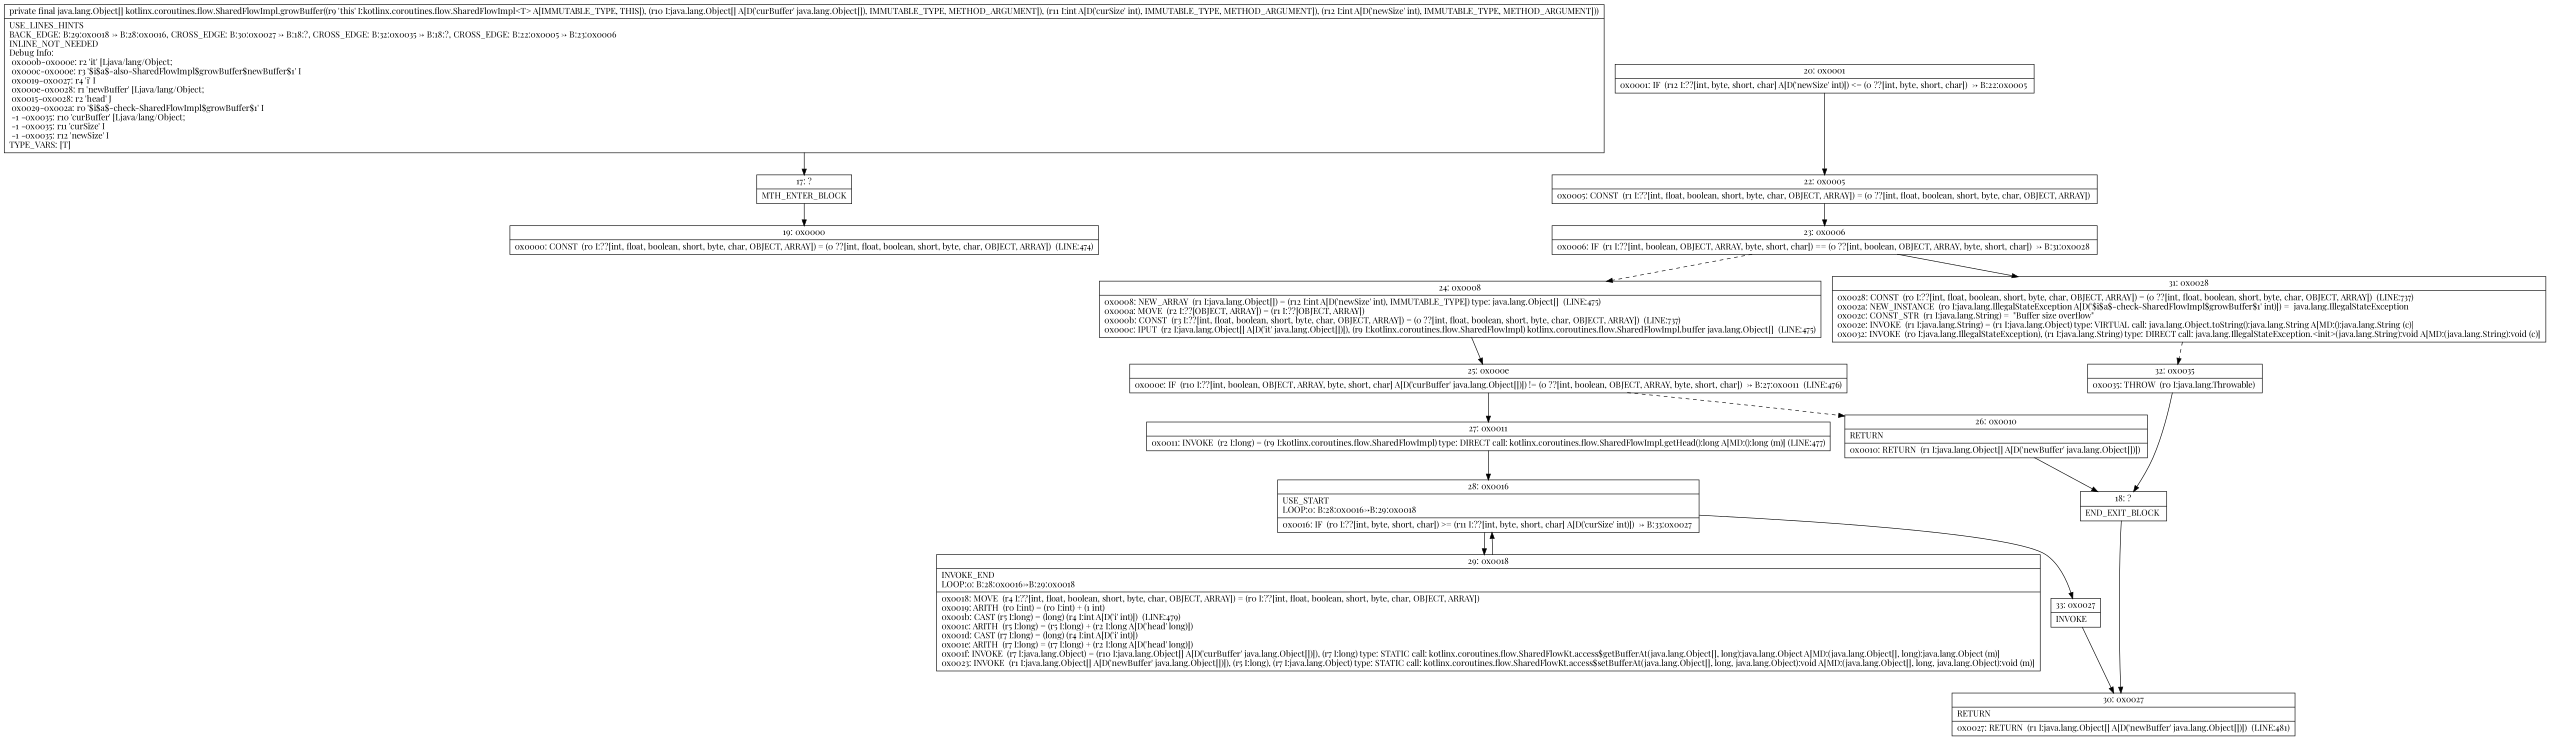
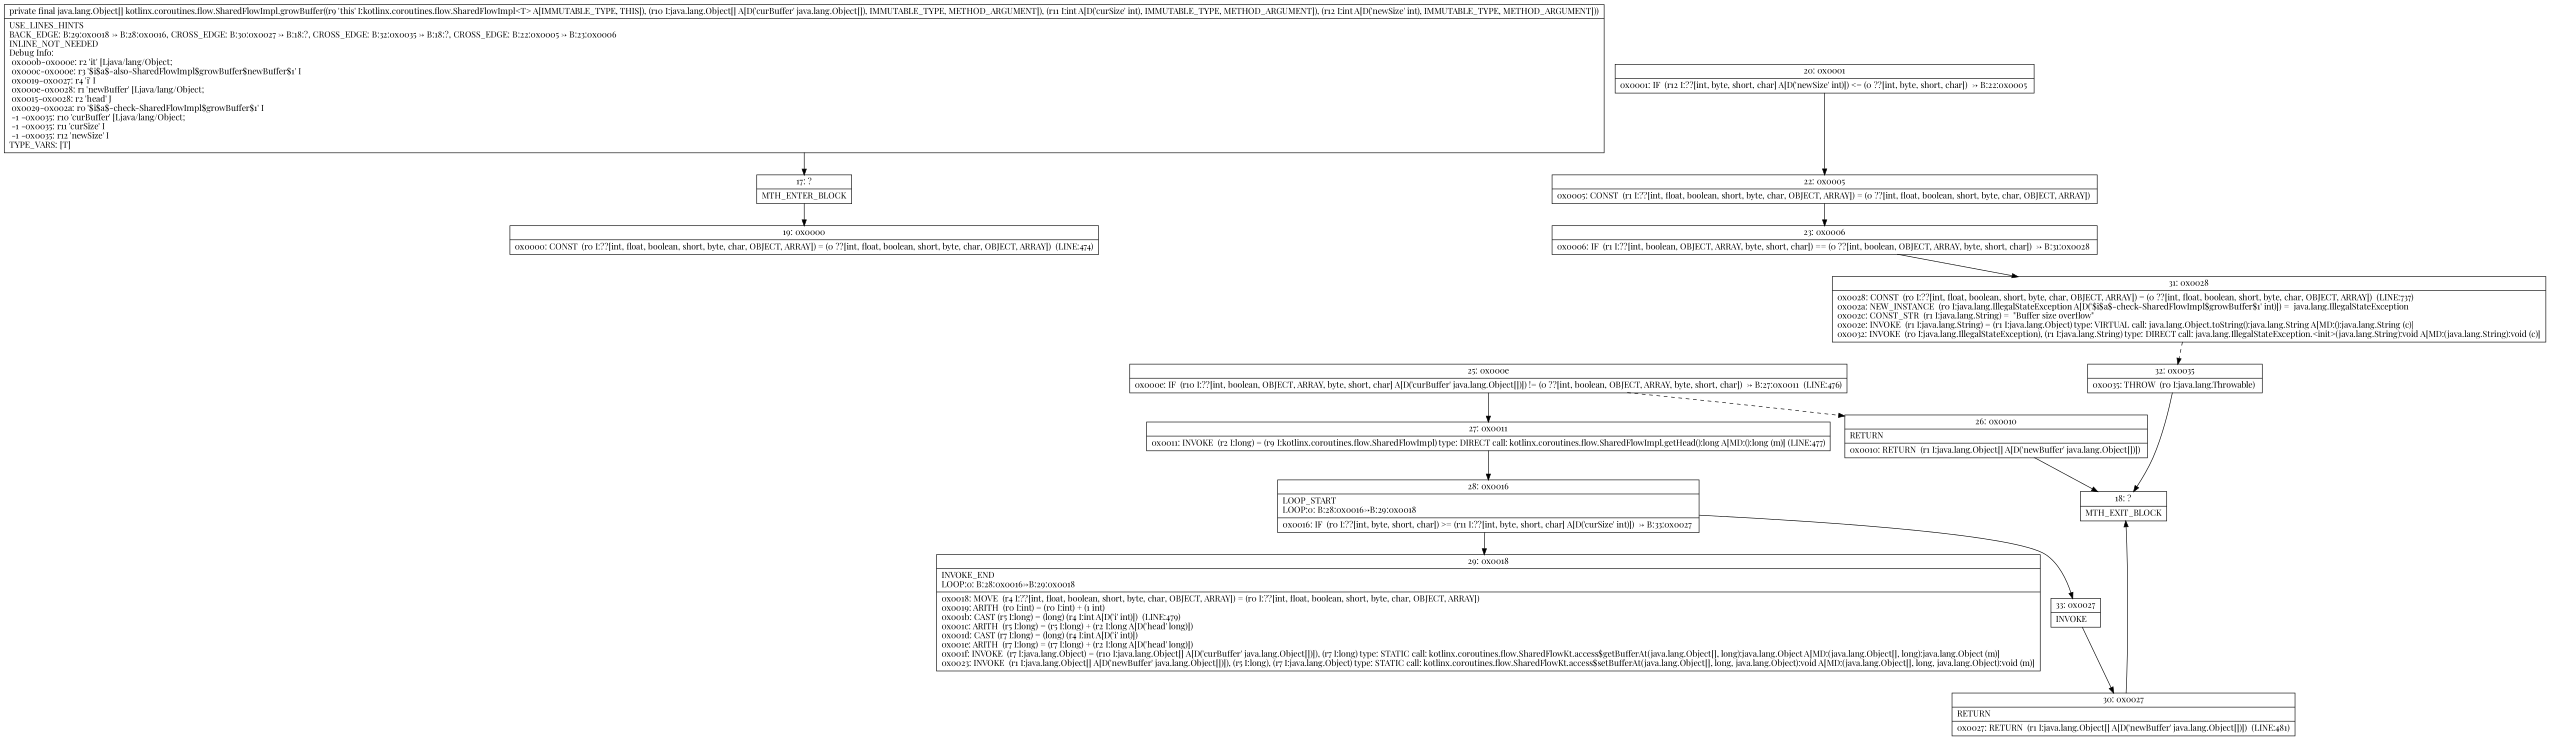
node "24: 0x0008": removed
node "28: 0x0016": text "USE_START" -> "LOOP_START"
node "18: ?": text "END_EXIT_BLOCK" -> "MTH_EXIT_BLOCK"
edge "29: 0x0018" -> "28: 0x0016": removed
edge "18: ?" -> "30: 0x0027": reversed
